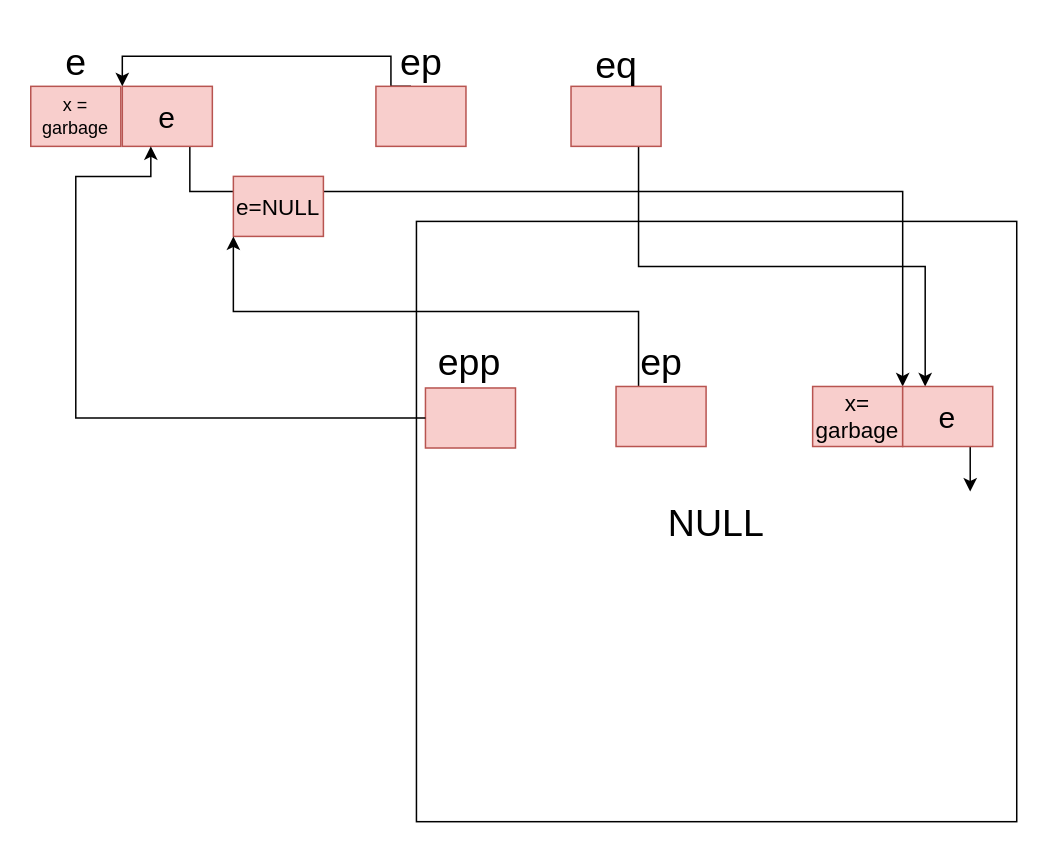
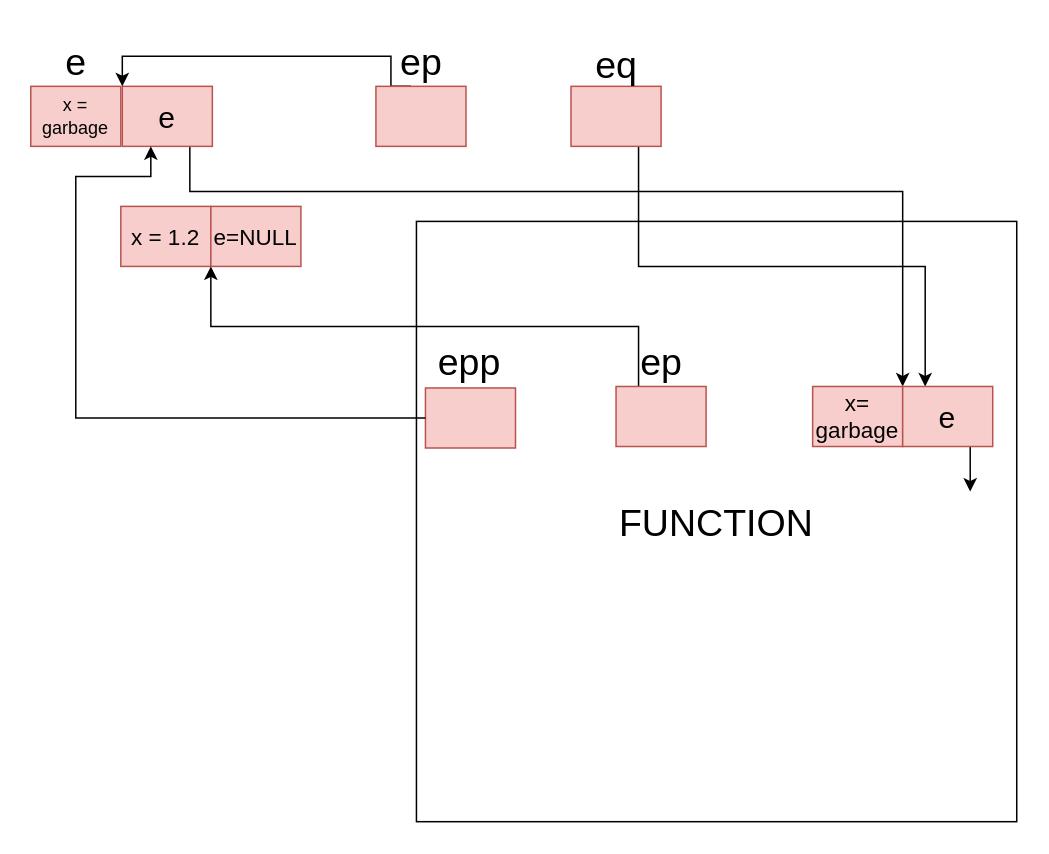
node "e=NULL": moved (278, 206) -> (256, 236)
node "x = 1.2": added
node "NULL": label "NULL" -> "FUNCTION"
